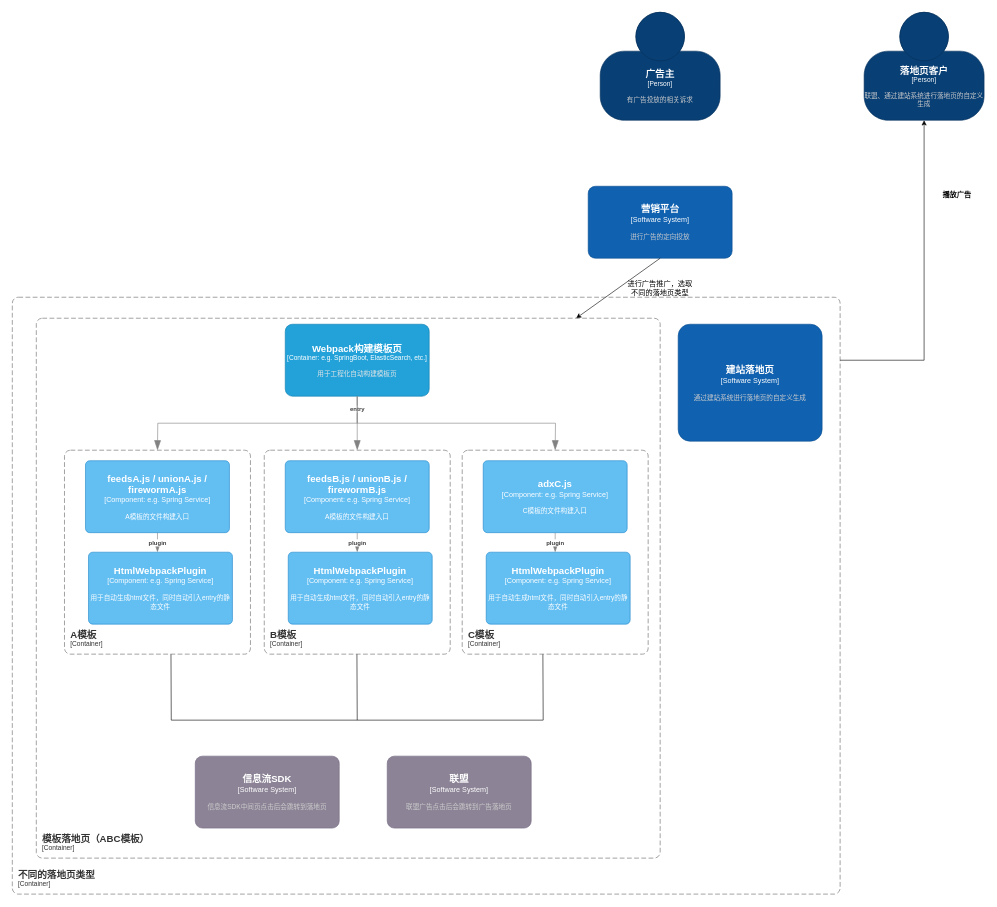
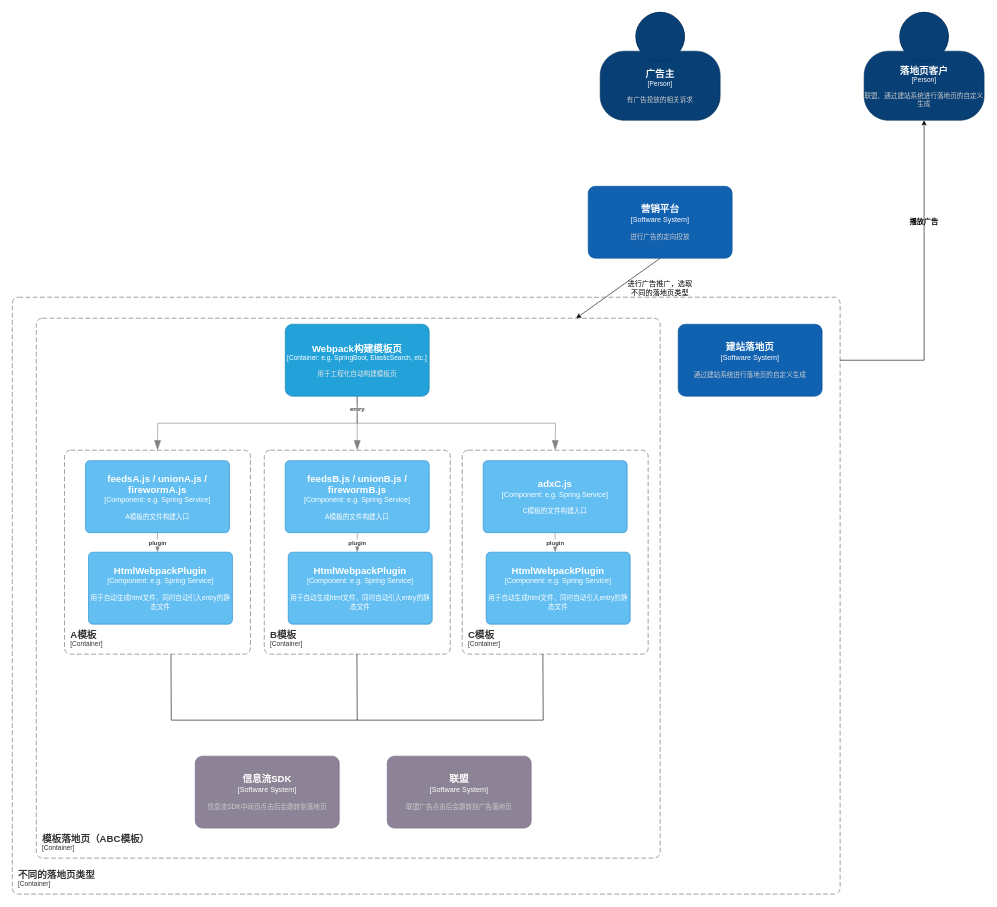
node "播放广告": moved (957, 195) -> (924, 222)
node "建站落地页 [Software System] 通过建站系统进行落地页的自定义生成": size 144x117 -> 144x72
